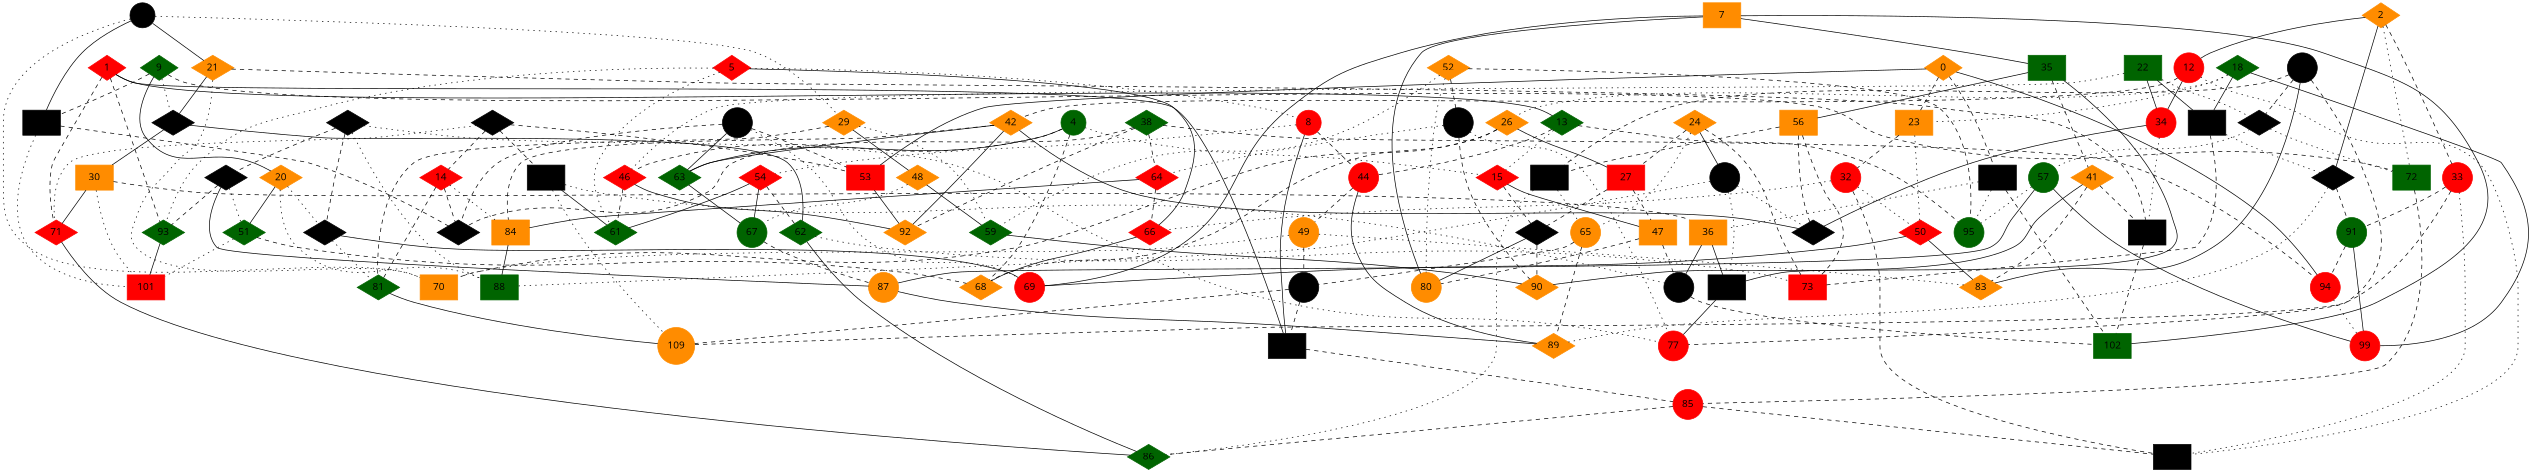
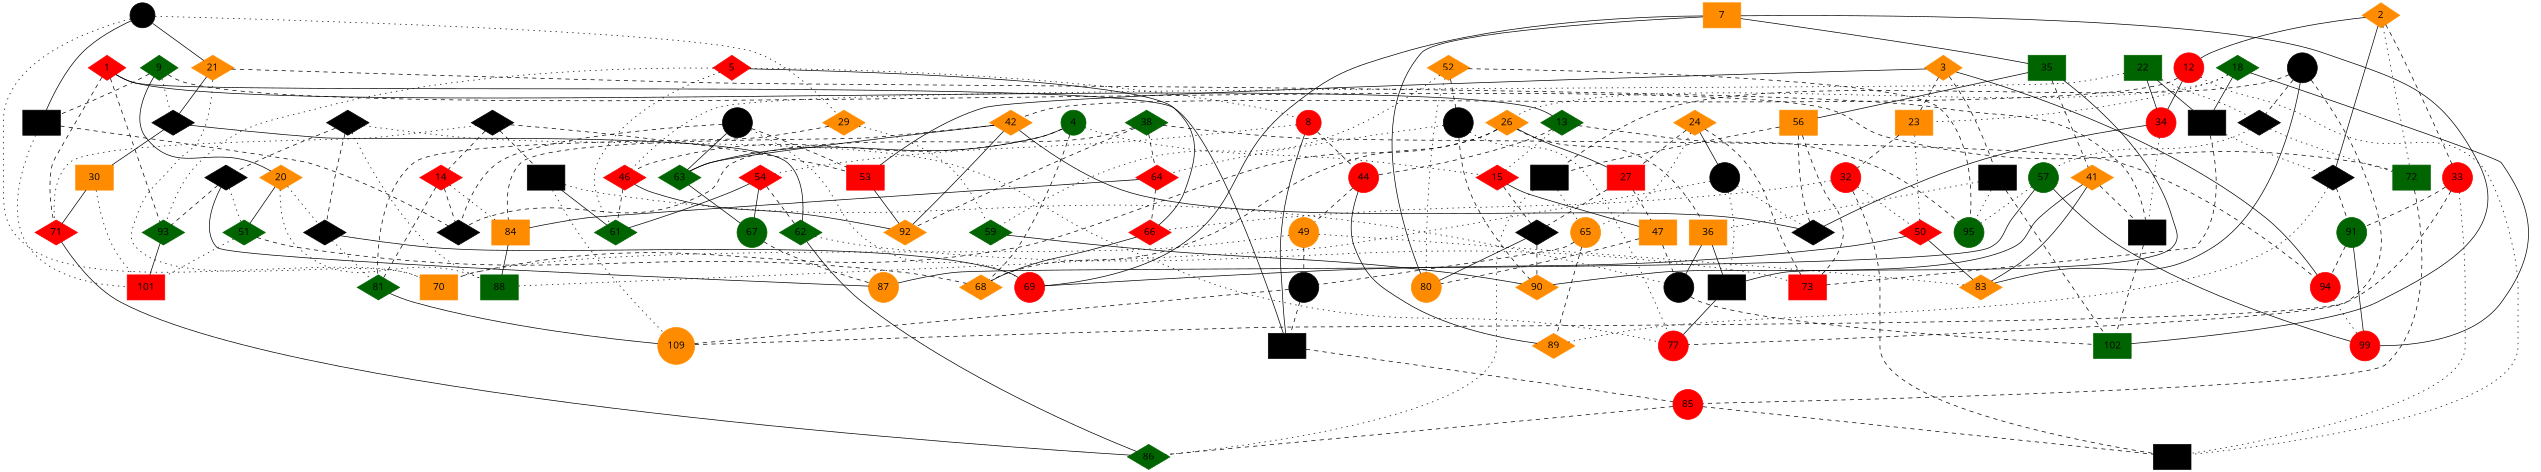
node "0": label "0" -> "3"
node "48": removed
edge "30" -- "36": now "26" -- "36"
edge "41" -- "83": style dashed -> solid
edge "87" -- "89": removed
